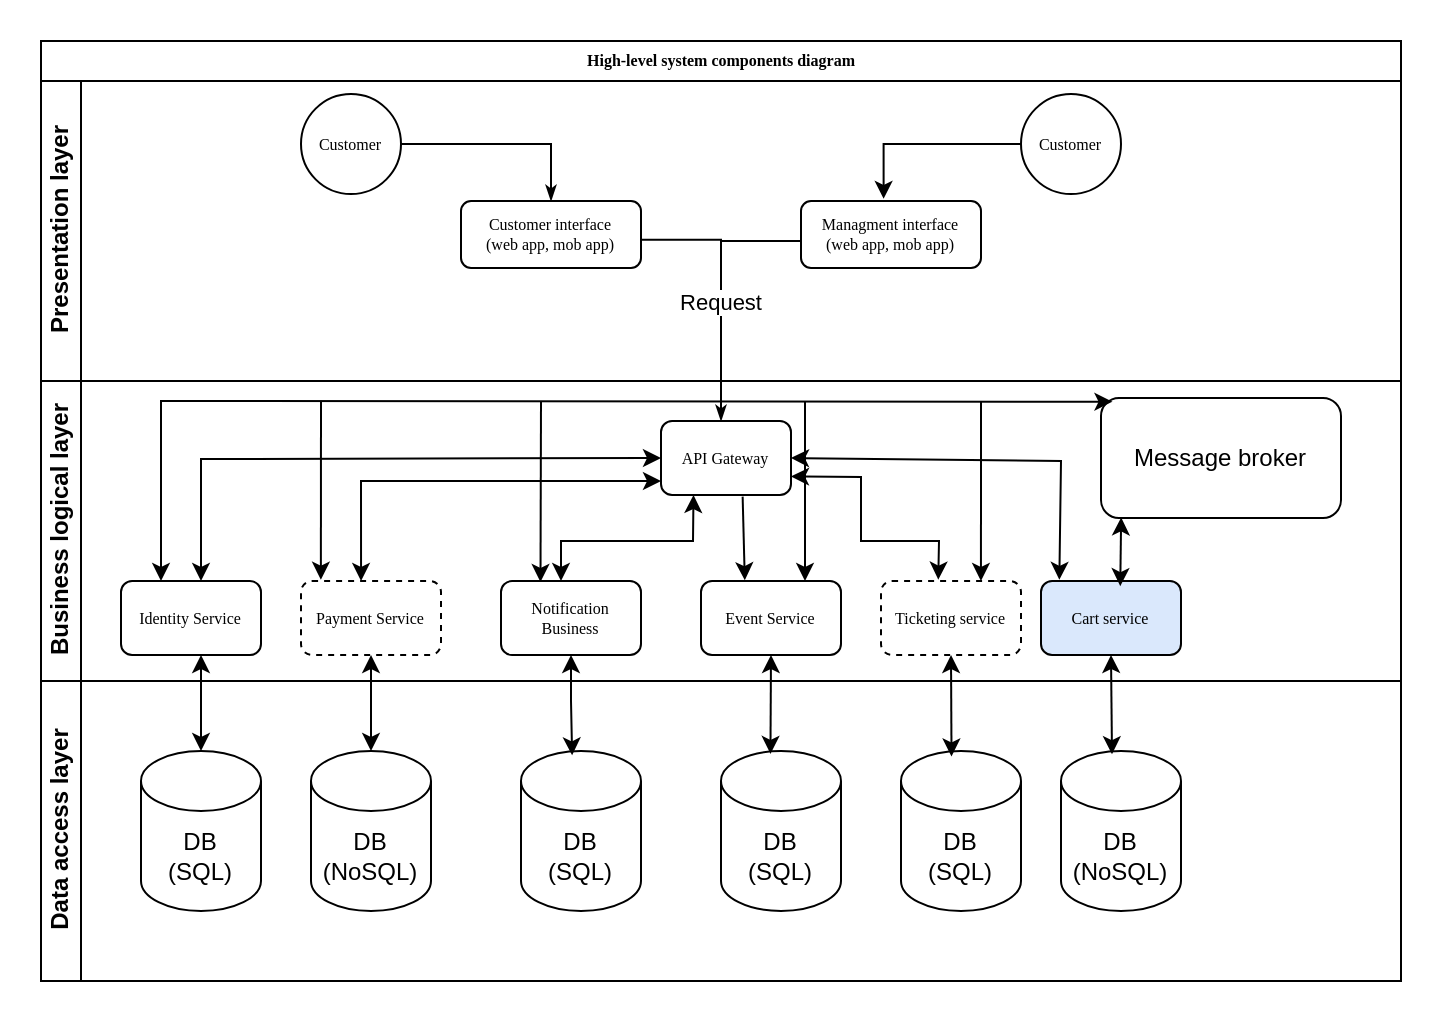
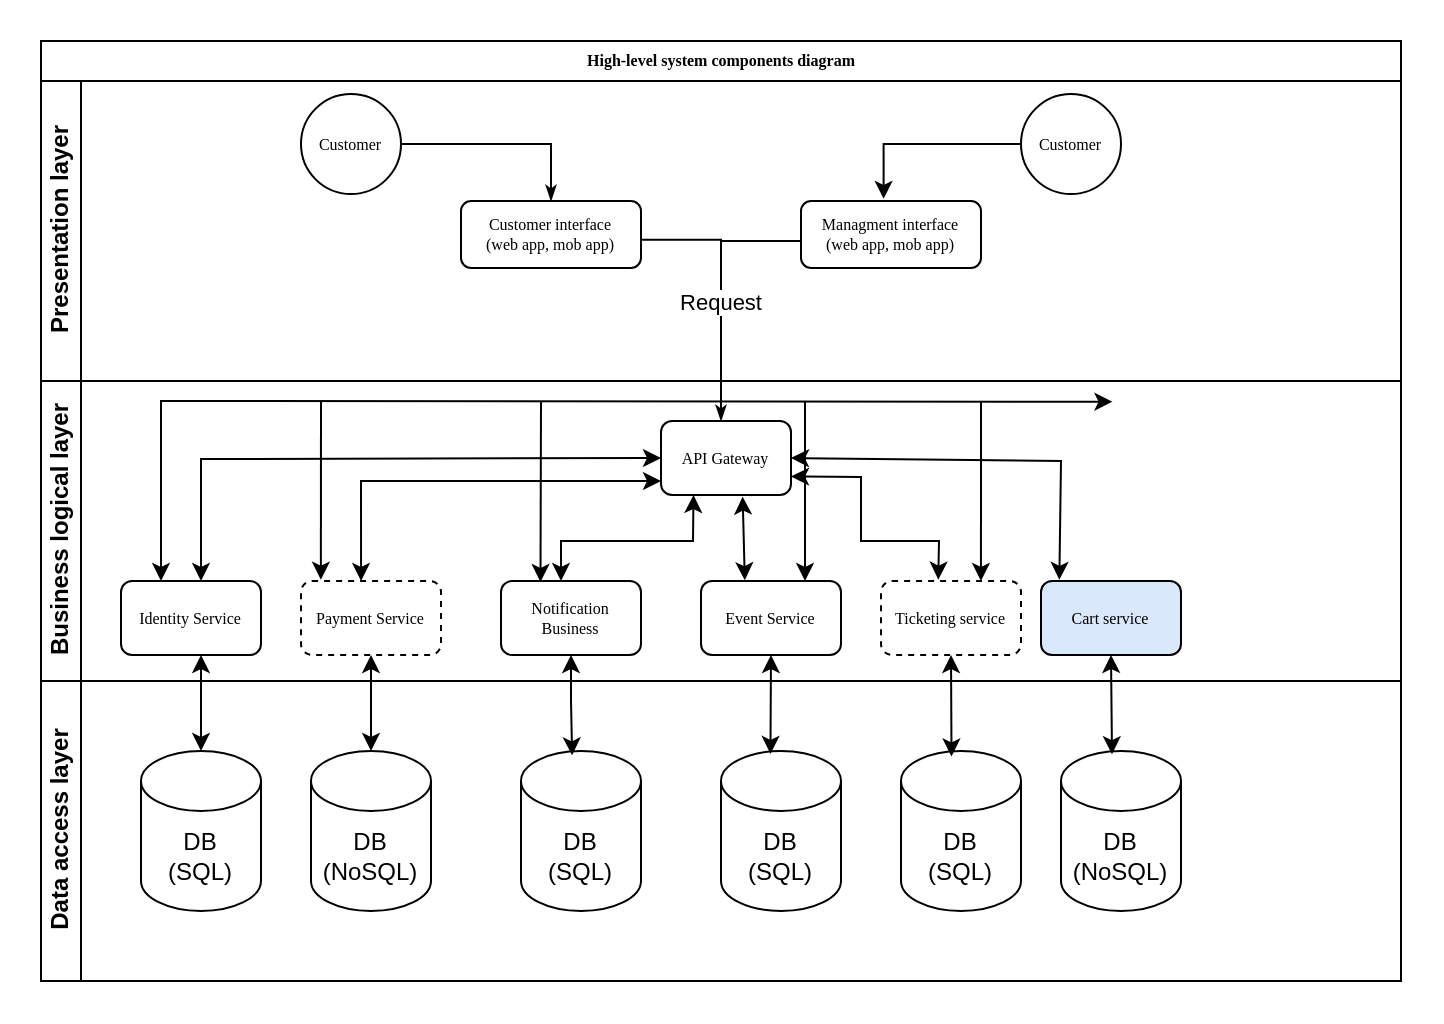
node "Message broker": removed
edge "API Gateway" -> "Event Service": arrowhead none -> classic
edge "Message broker" -- "Cart service": removed
